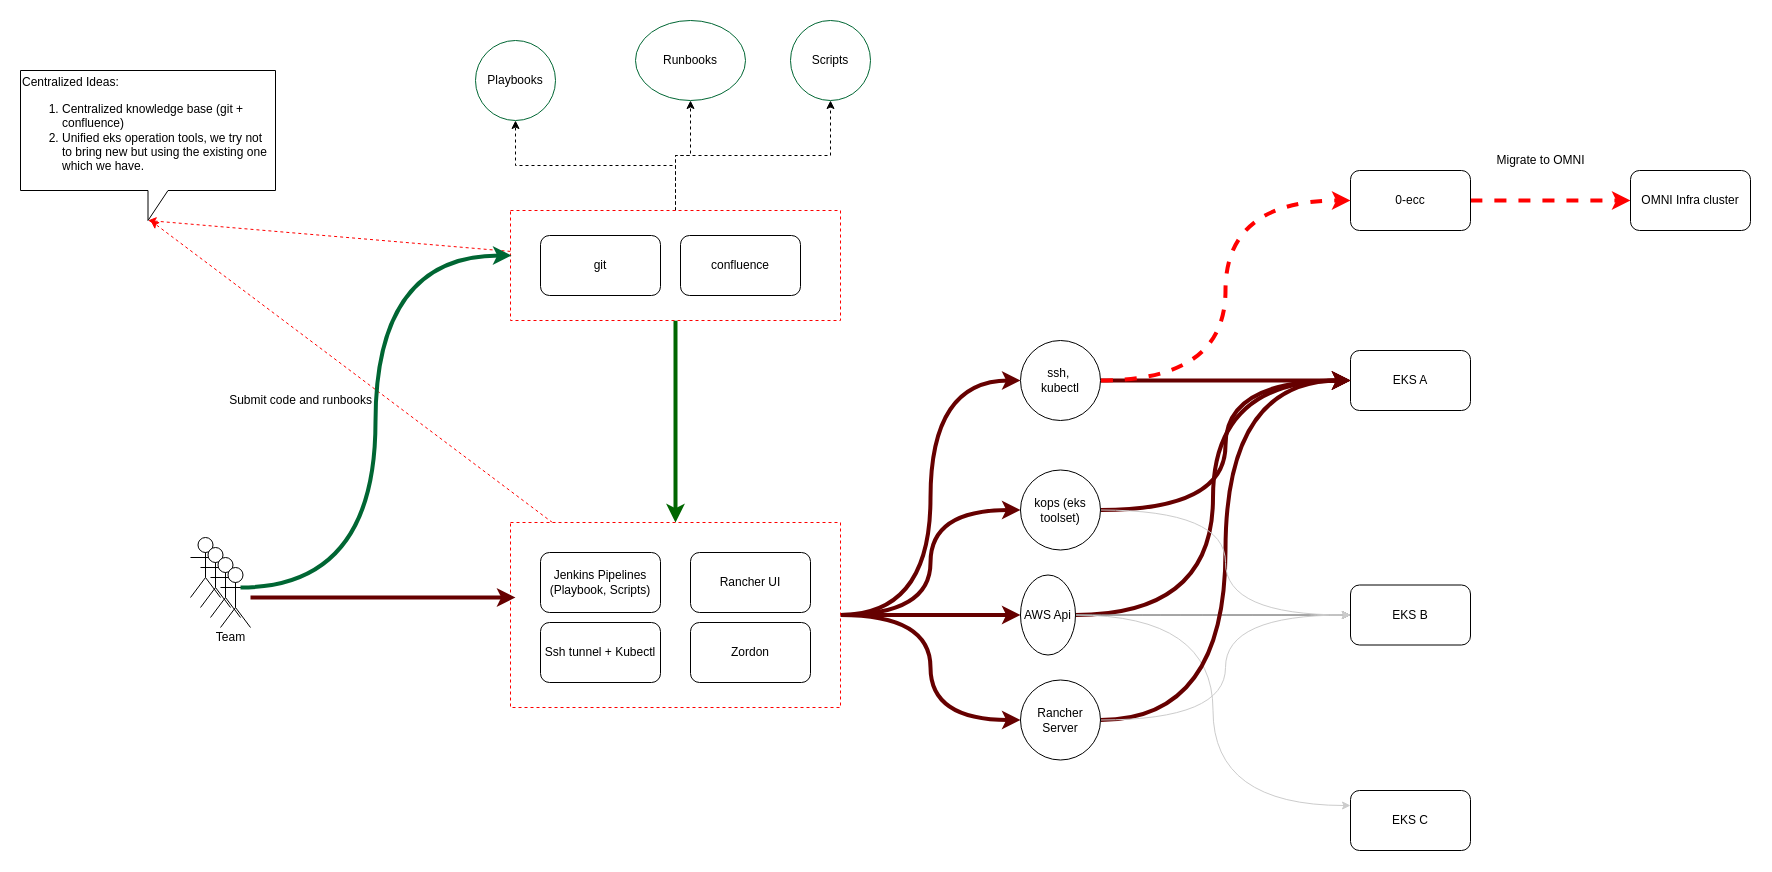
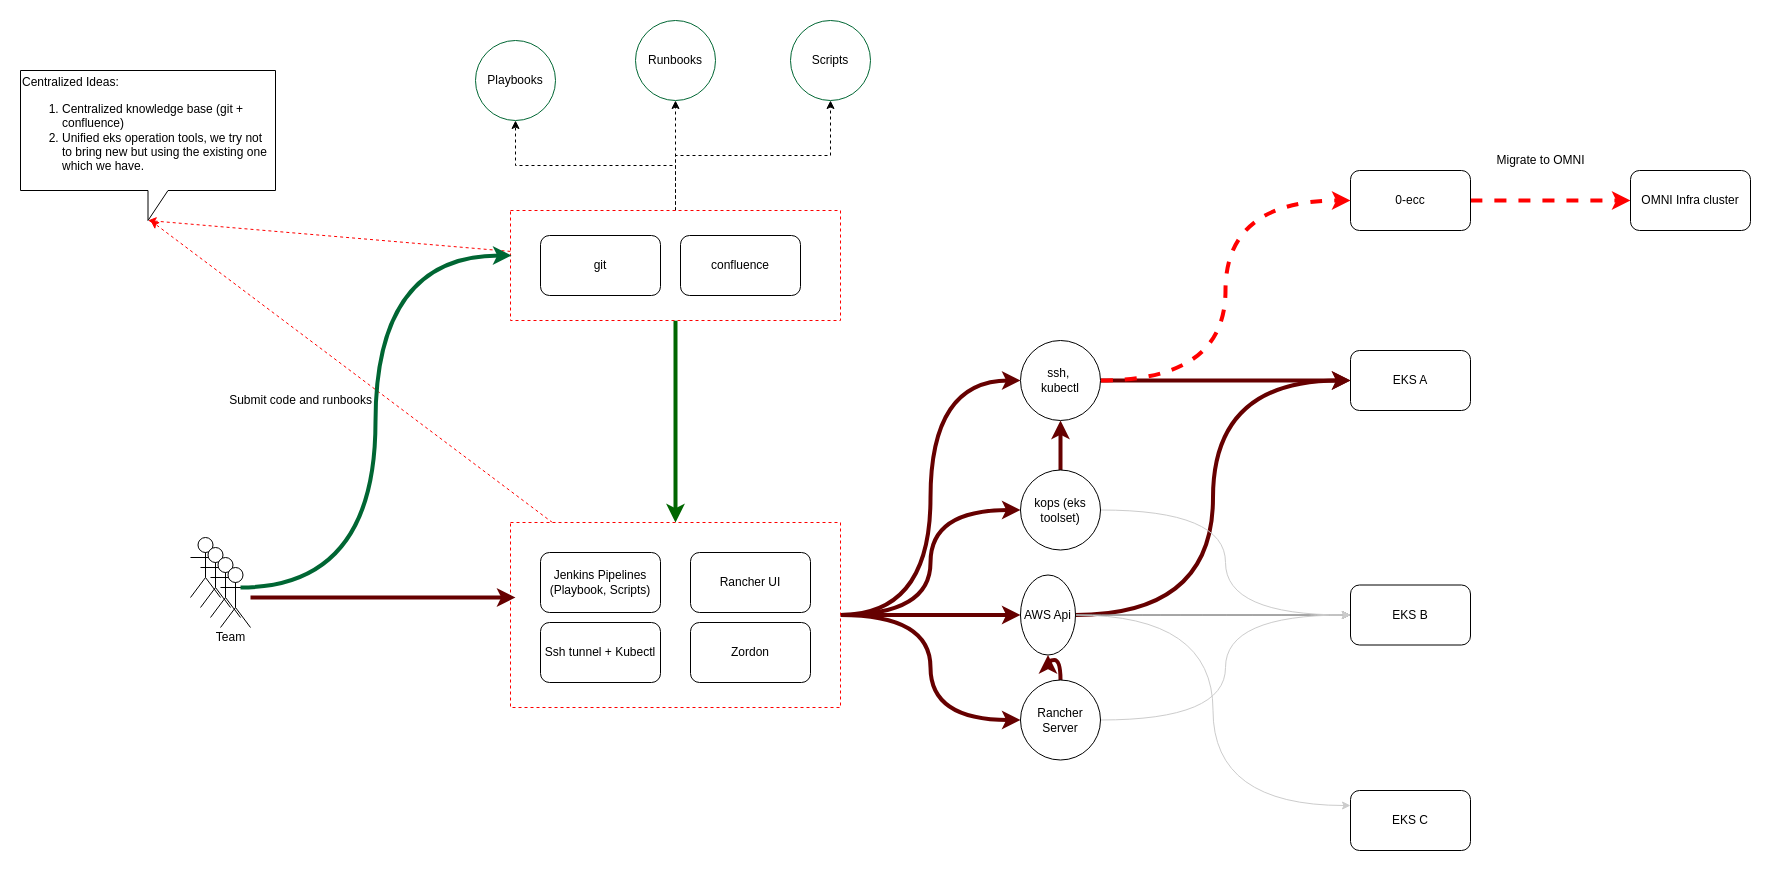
node "Runbooks": size 110x80 -> 80x80
edge "Rancher Server" -> "EKS A": now "Rancher Server" -> "AWS Api"
edge "kops (eks toolset)" -> "EKS A": now "kops (eks toolset)" -> "ssh, kubectl"
